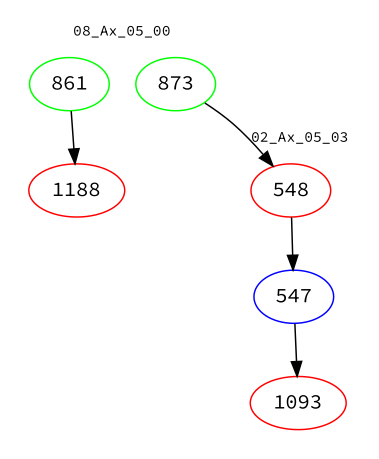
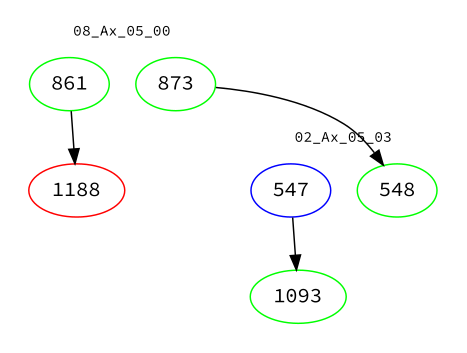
node "548": color red -> green
edge "548" -> "547": removed
node "1093": color red -> green
